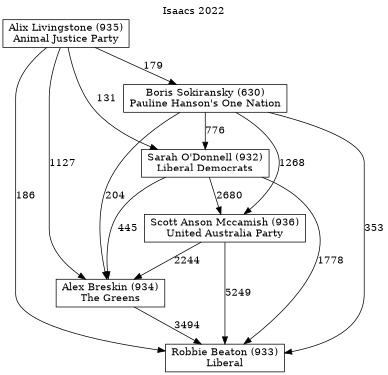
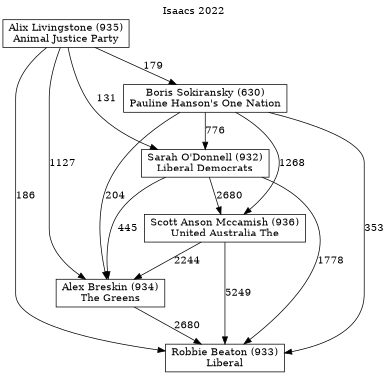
node "Scott Anson Mccamish (936) United Australia Party": label "Scott Anson Mccamish (936) United Australia Party" -> "Scott Anson Mccamish (936) United Australia The"
edge "Alex Breskin (934) The Greens" -> "Robbie Beaton (933) Liberal": label "3494" -> "2680"
